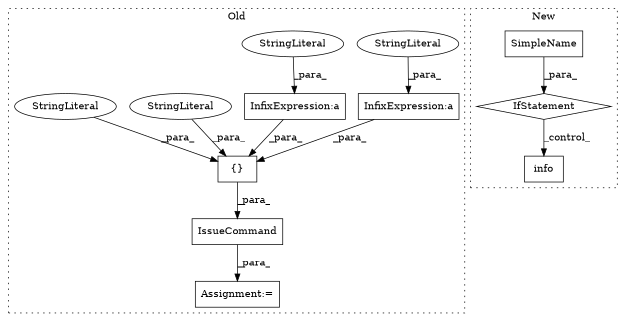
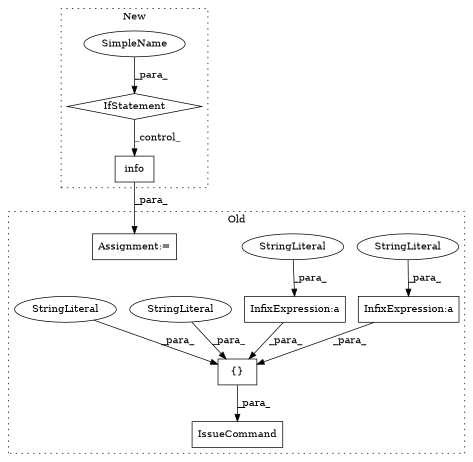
node "SimpleName": shape box -> ellipse
edge "IssueCommand" -> "Assignment:=": now "info" -> "Assignment:="
